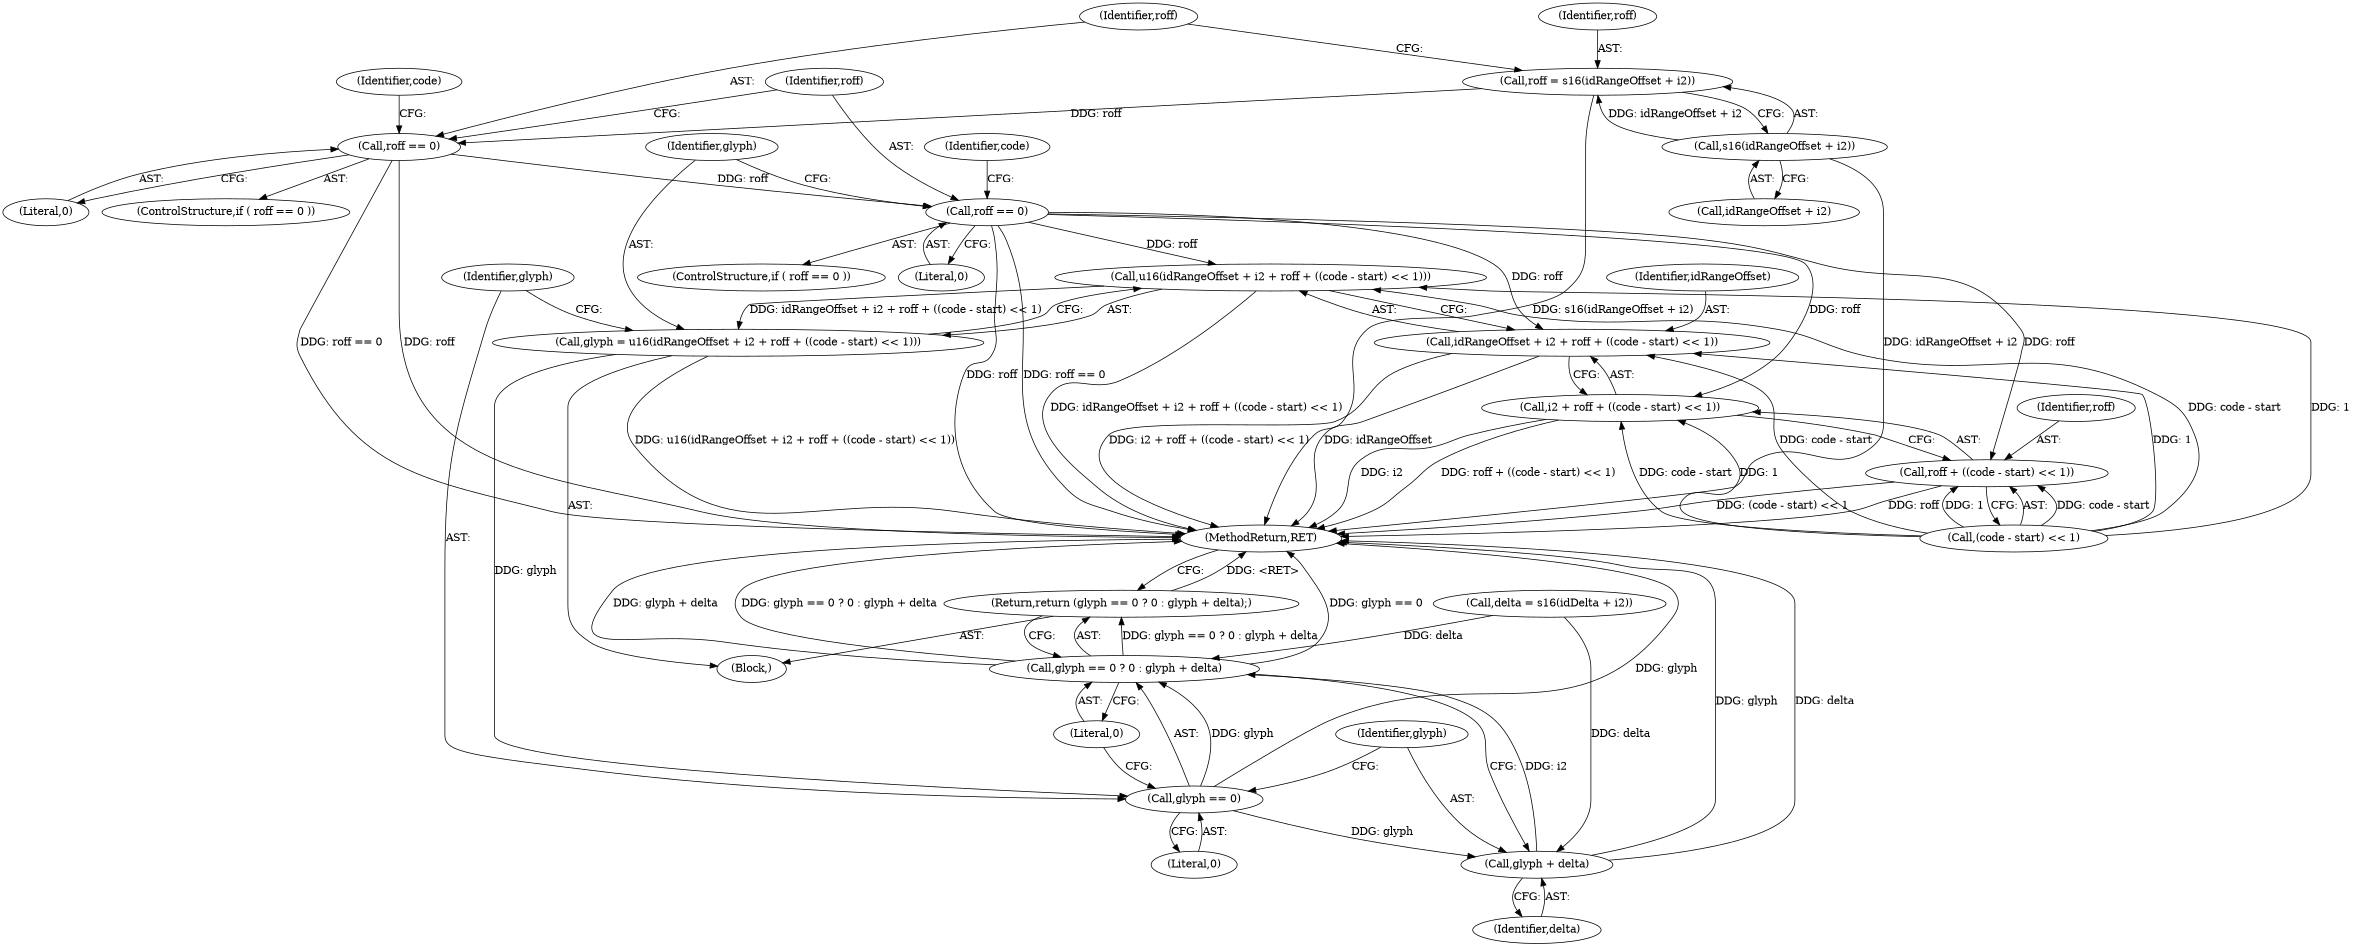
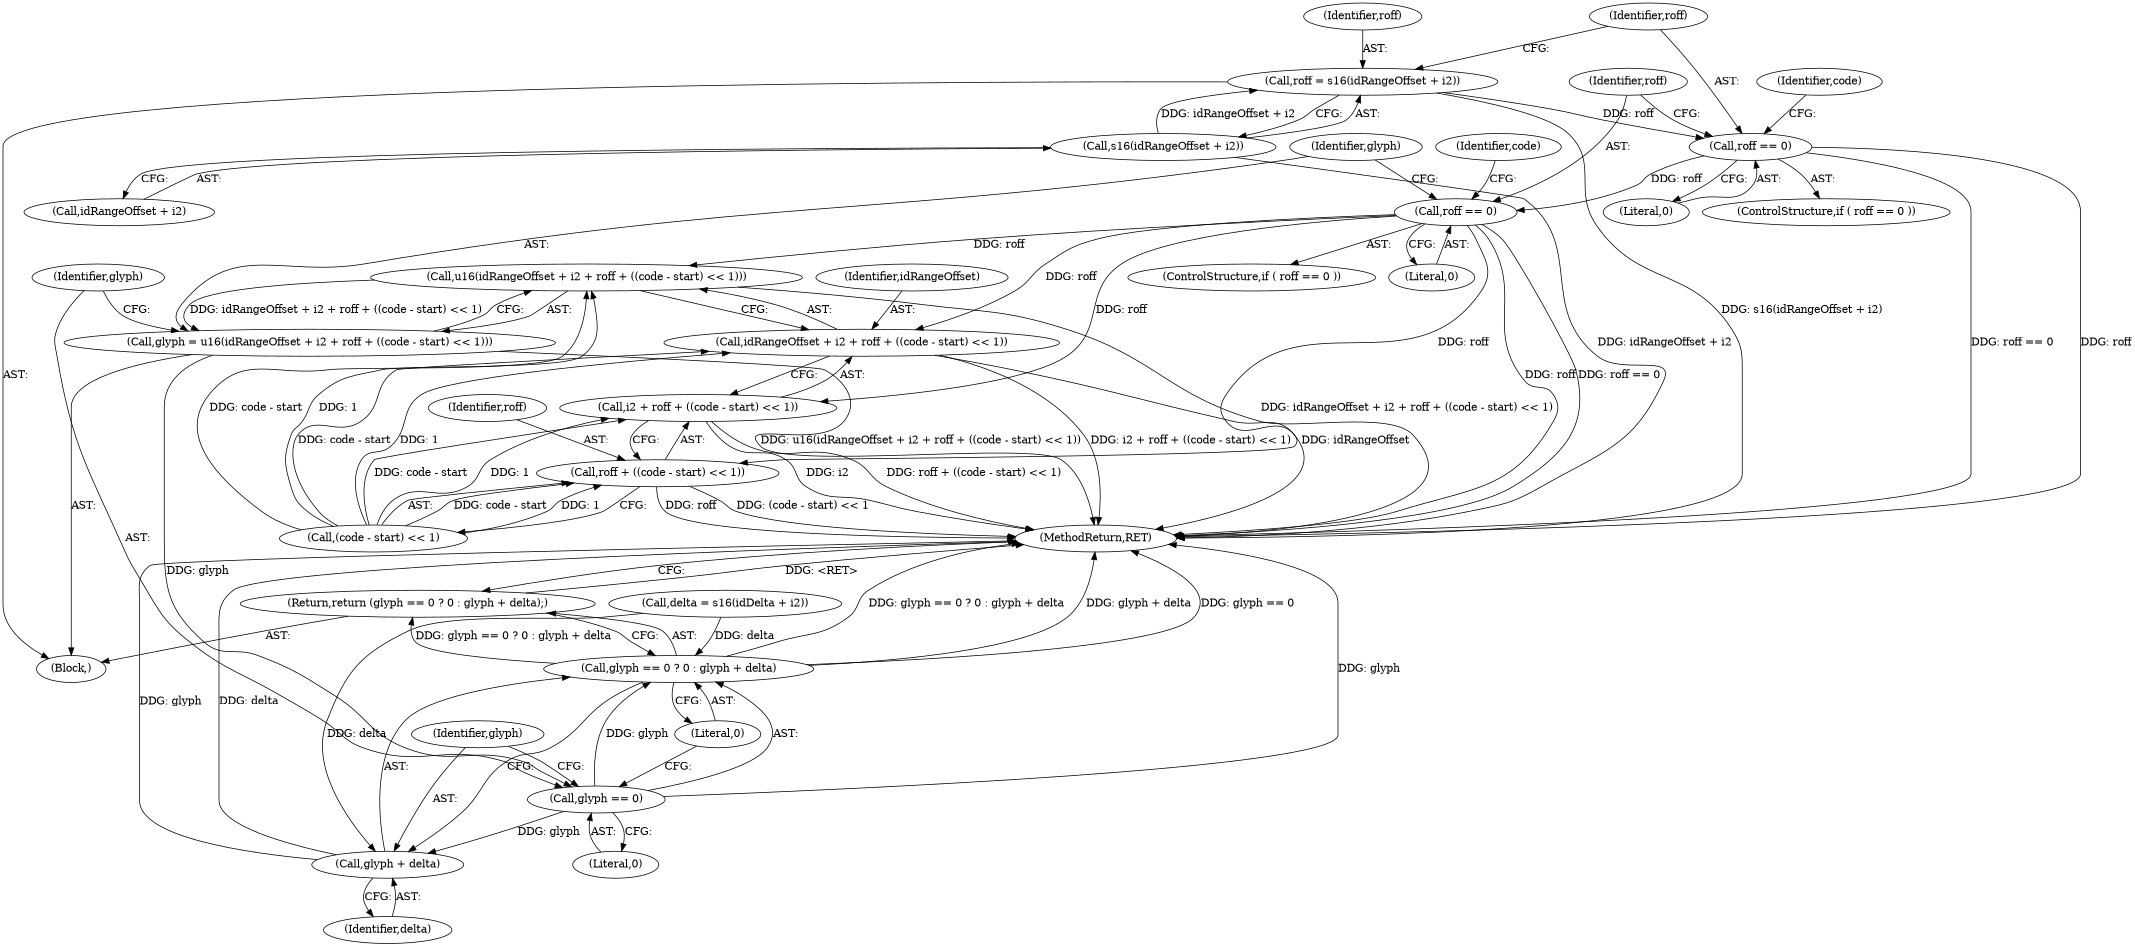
edge "(Call,roff = s16(idRangeOffset + i2))" -> "(Block,)": added, label "AST:"
edge "(Call,glyph + delta)" -> "(Call,glyph == 0 ? 0 : glyph + delta)": label "DDG: i2" -> "AST: "
